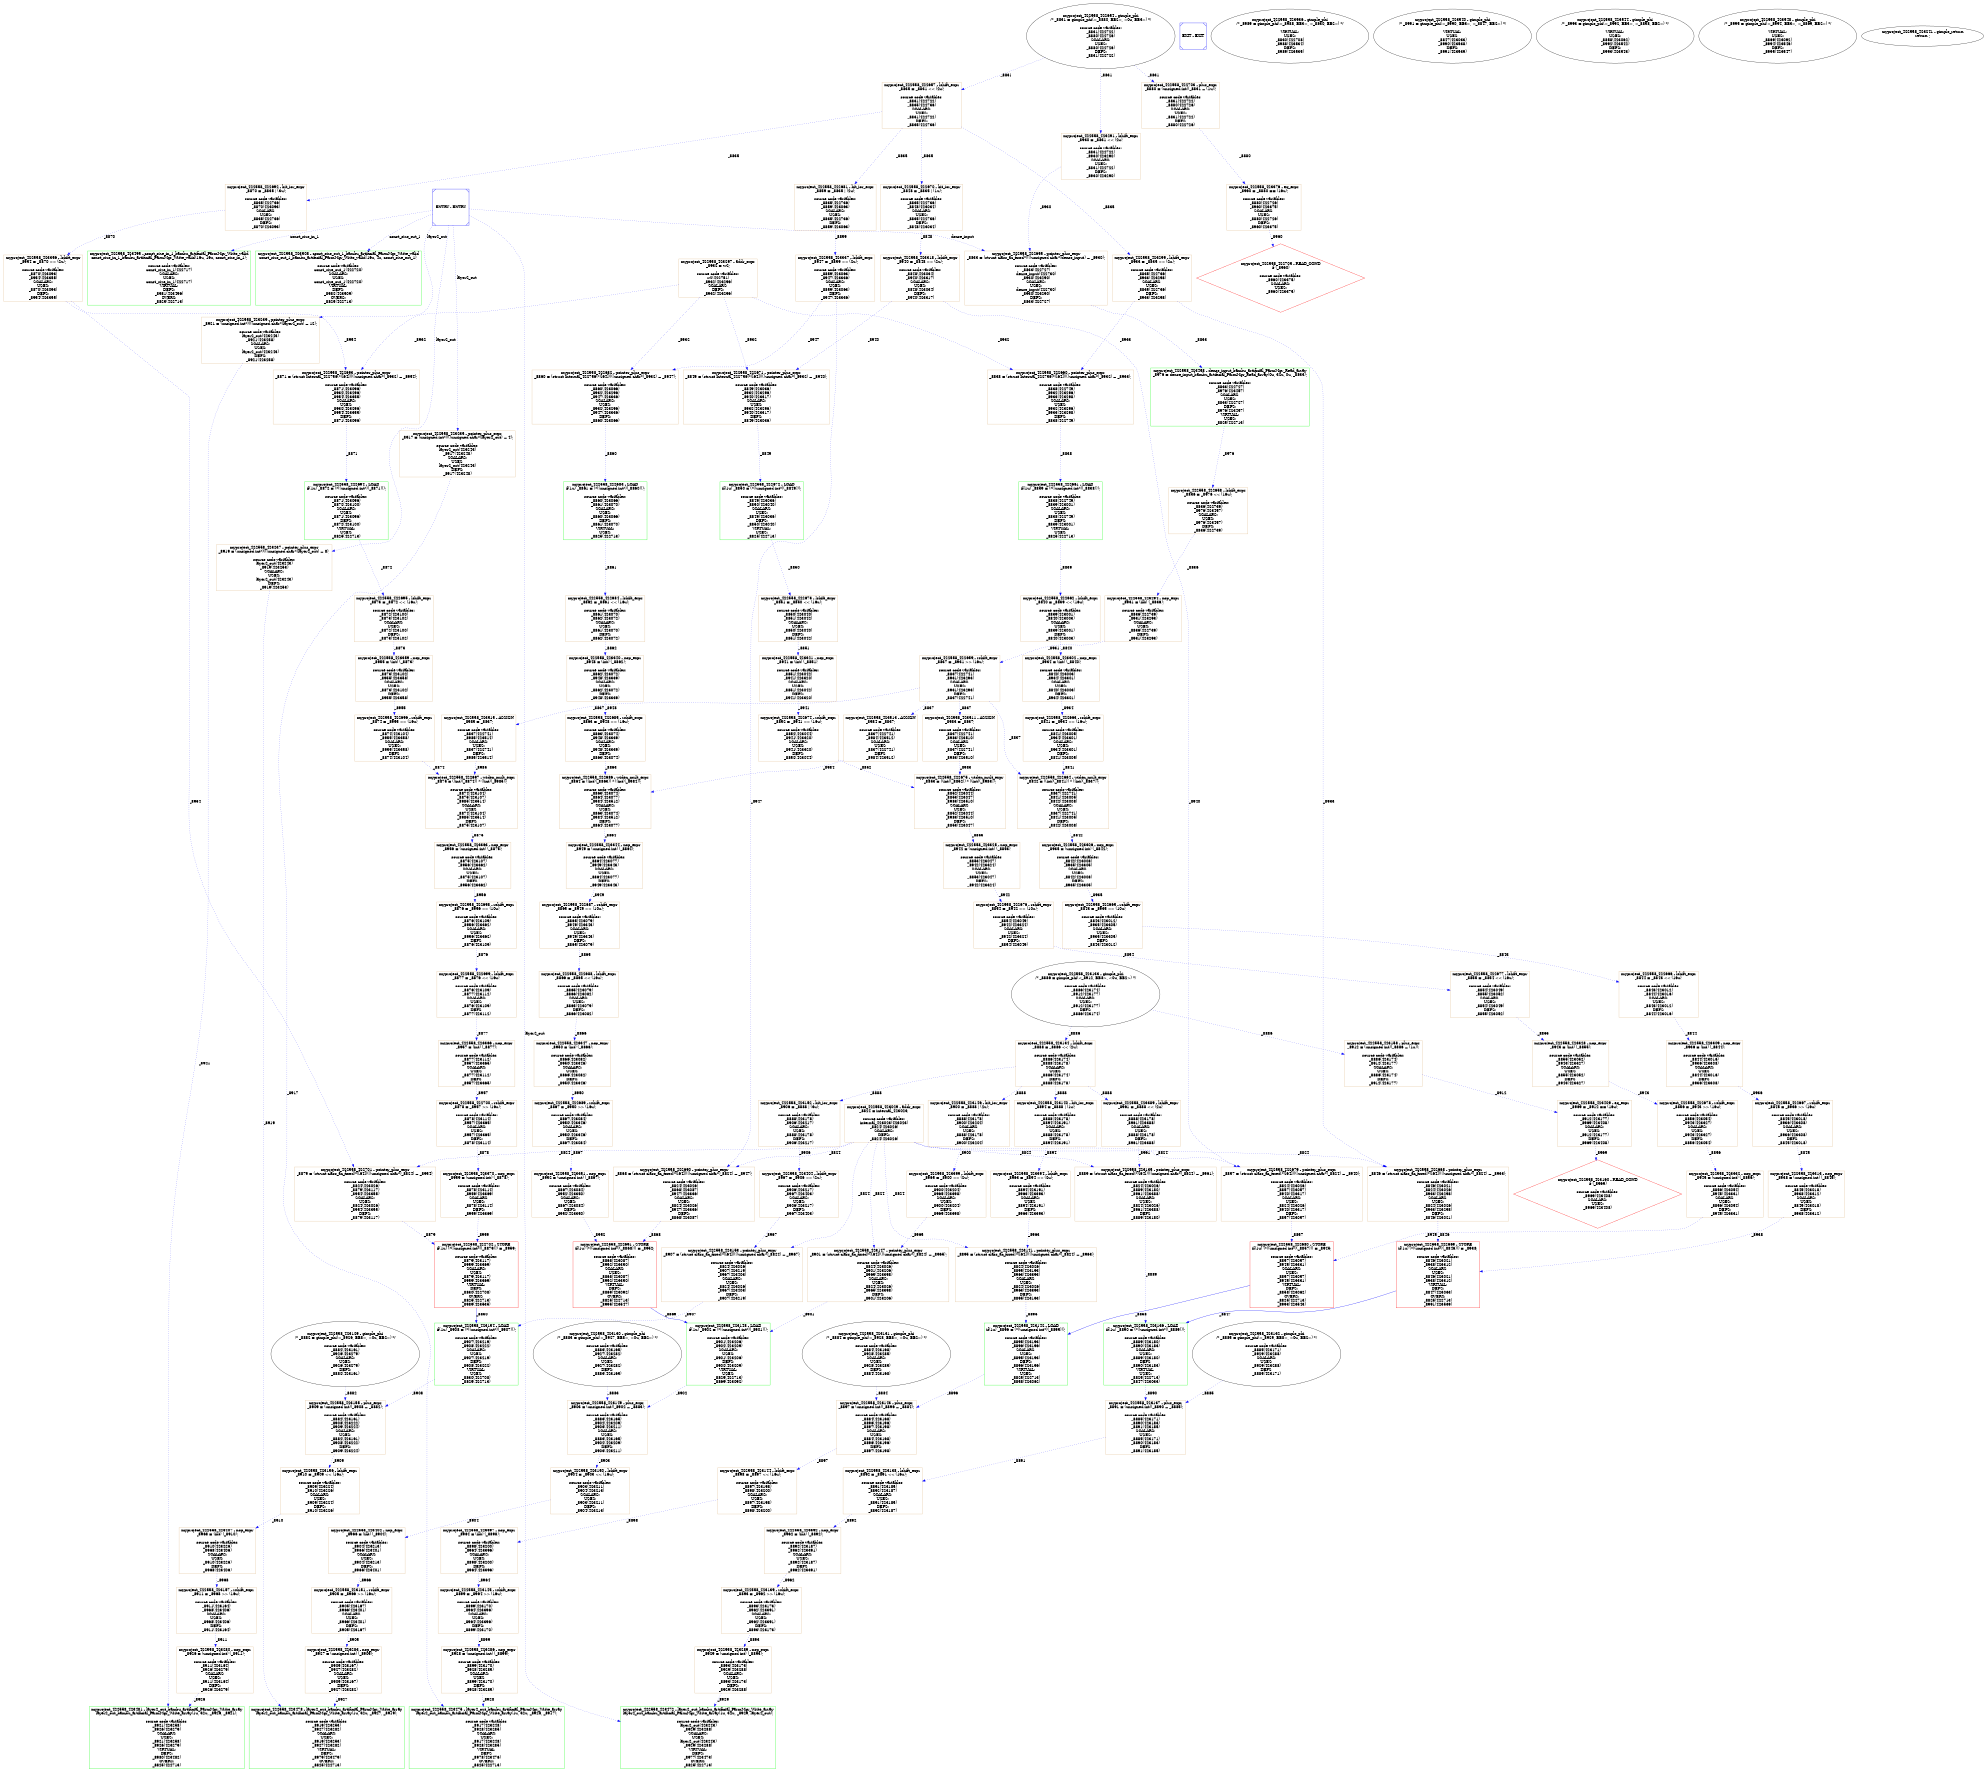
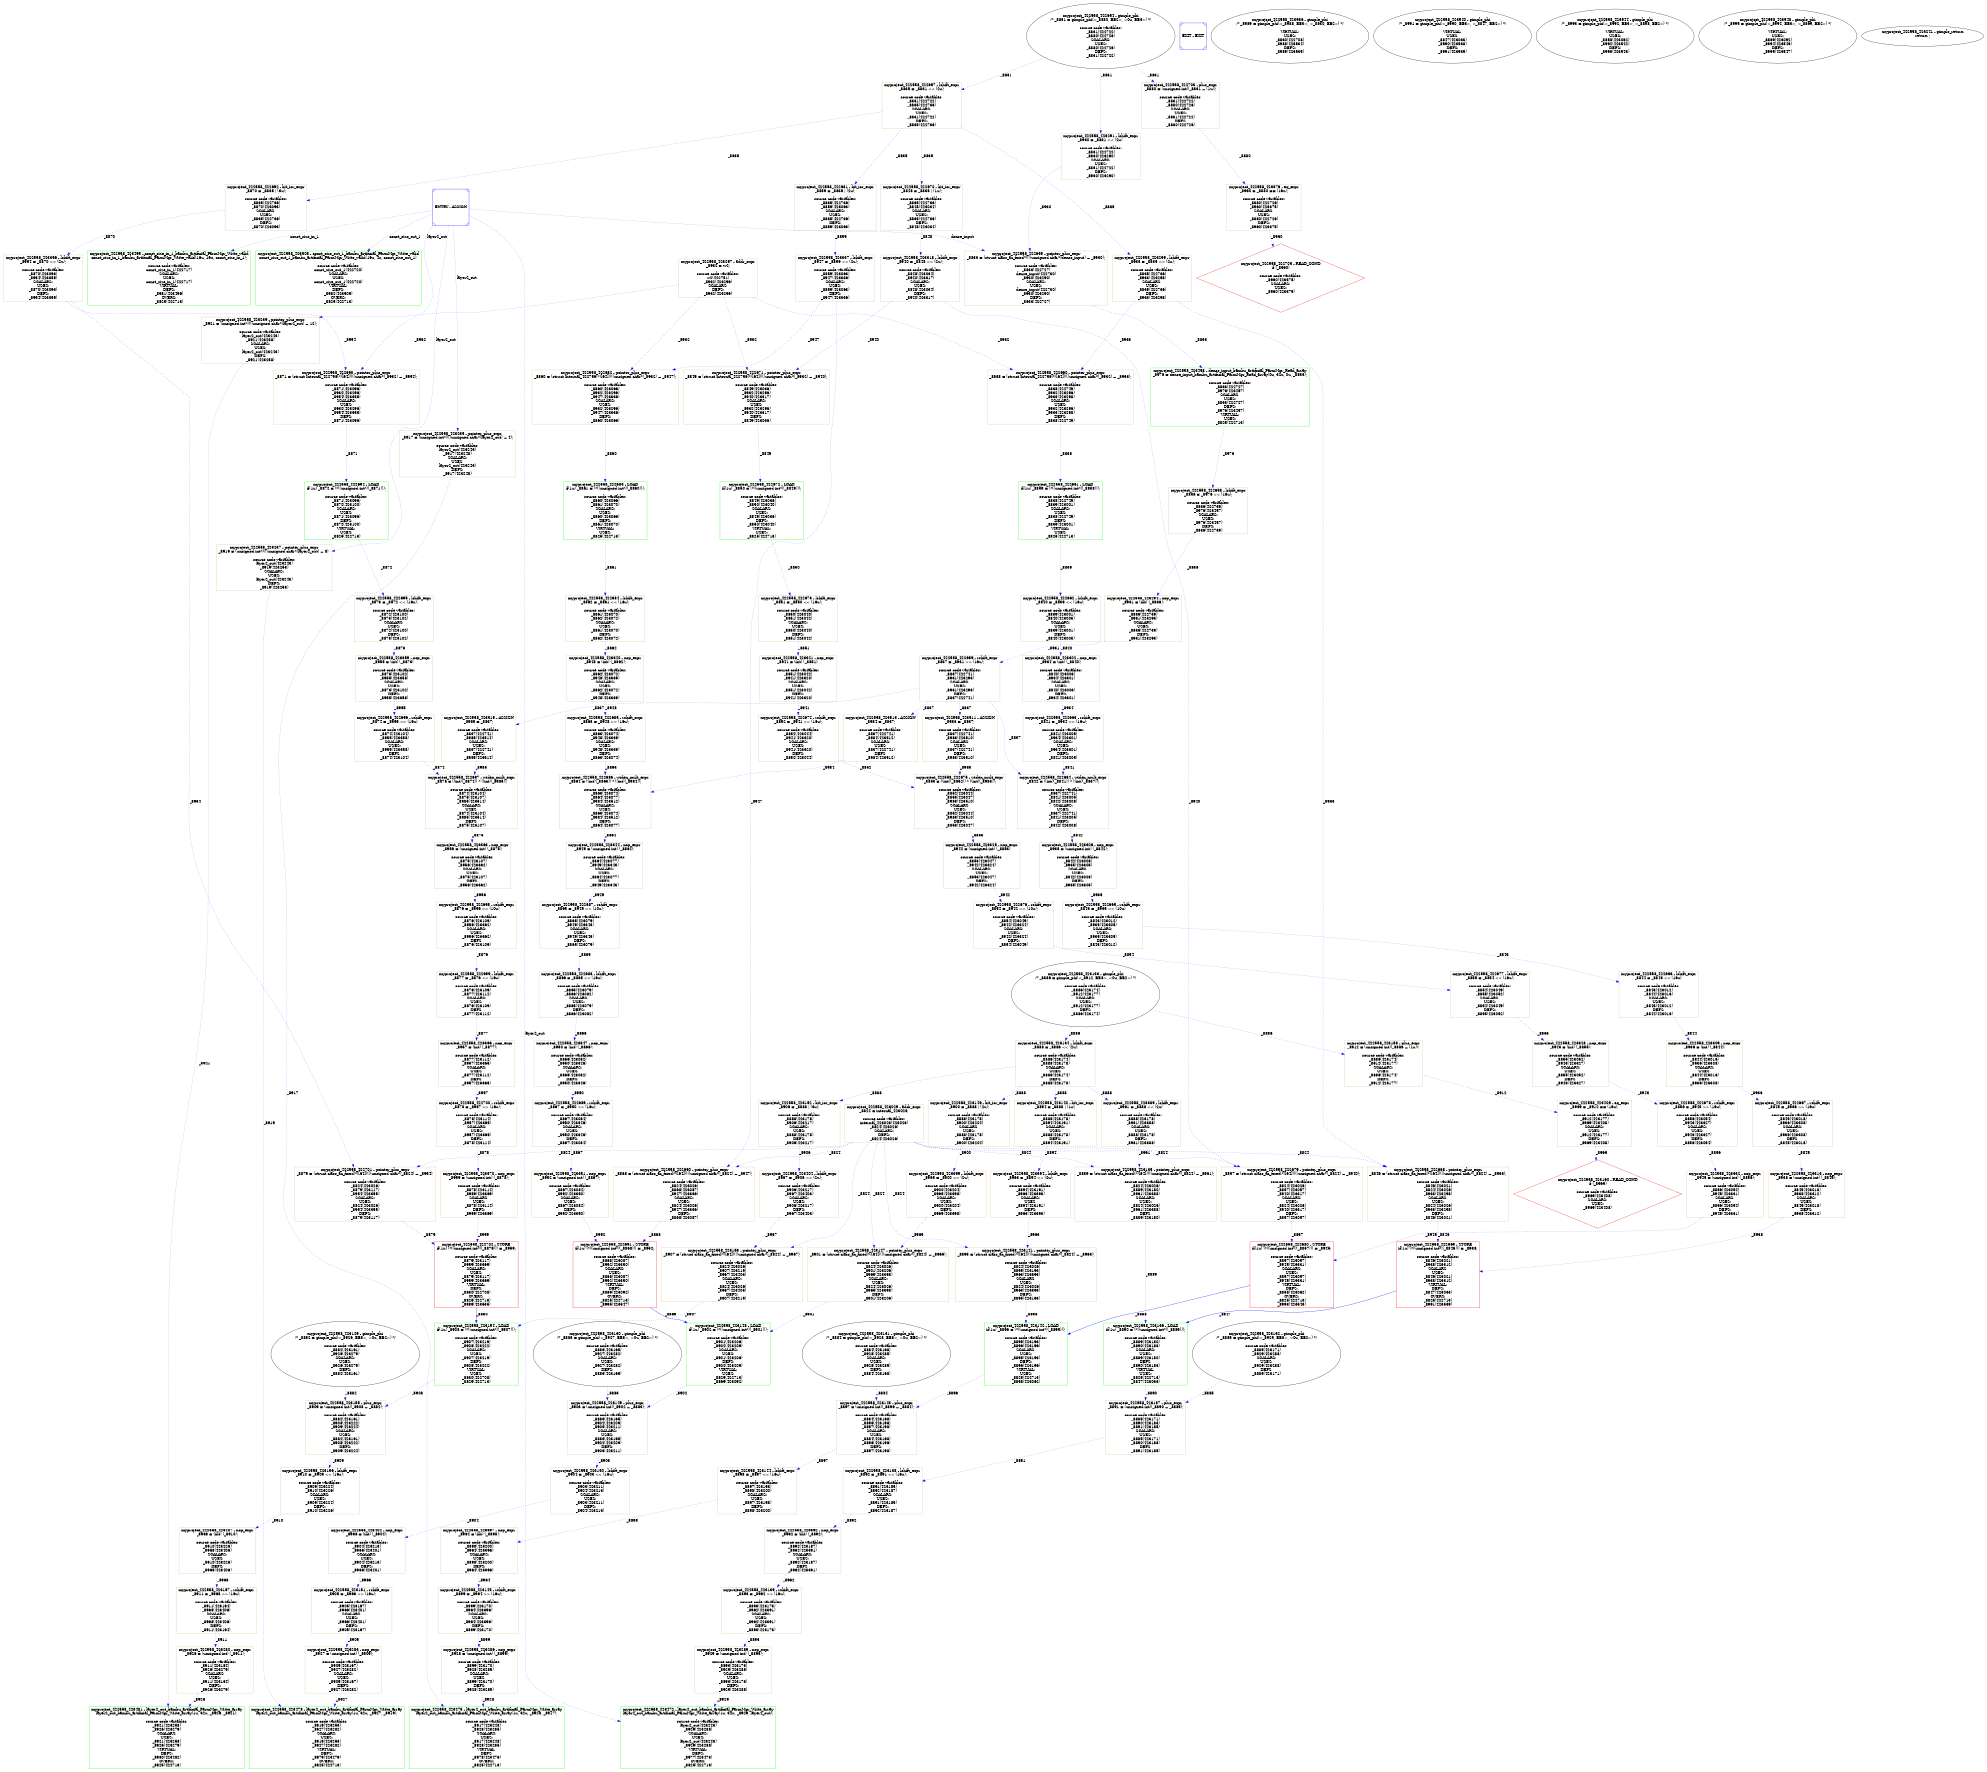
node "ENTRY - ENTRY": label "ENTRY - ENTRY" -> "ENTRY - ASSIGN"
